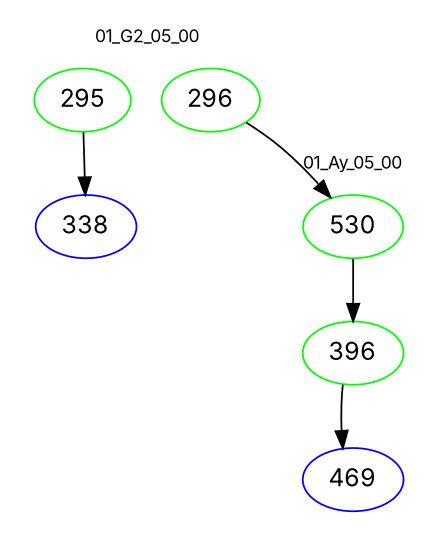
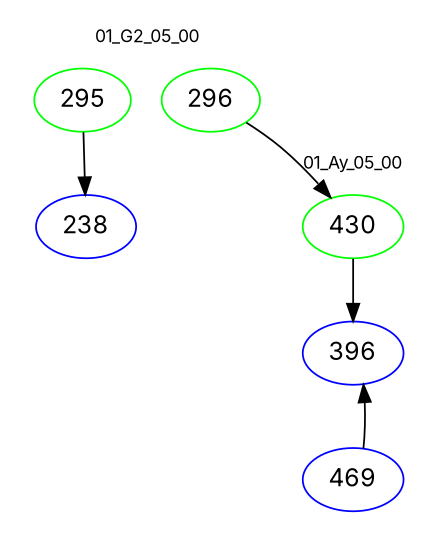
node "338": label "338" -> "238"
node "530": label "530" -> "430"
node "396": color green -> blue
edge "396" -> "469": reversed
